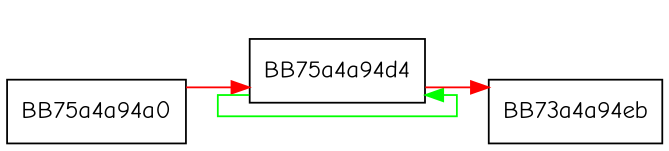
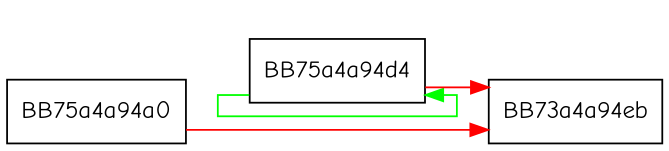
edge "BB75a4a94a0" -> "BB75a4a94d4": now "BB75a4a94a0" -> "BB73a4a94eb"
